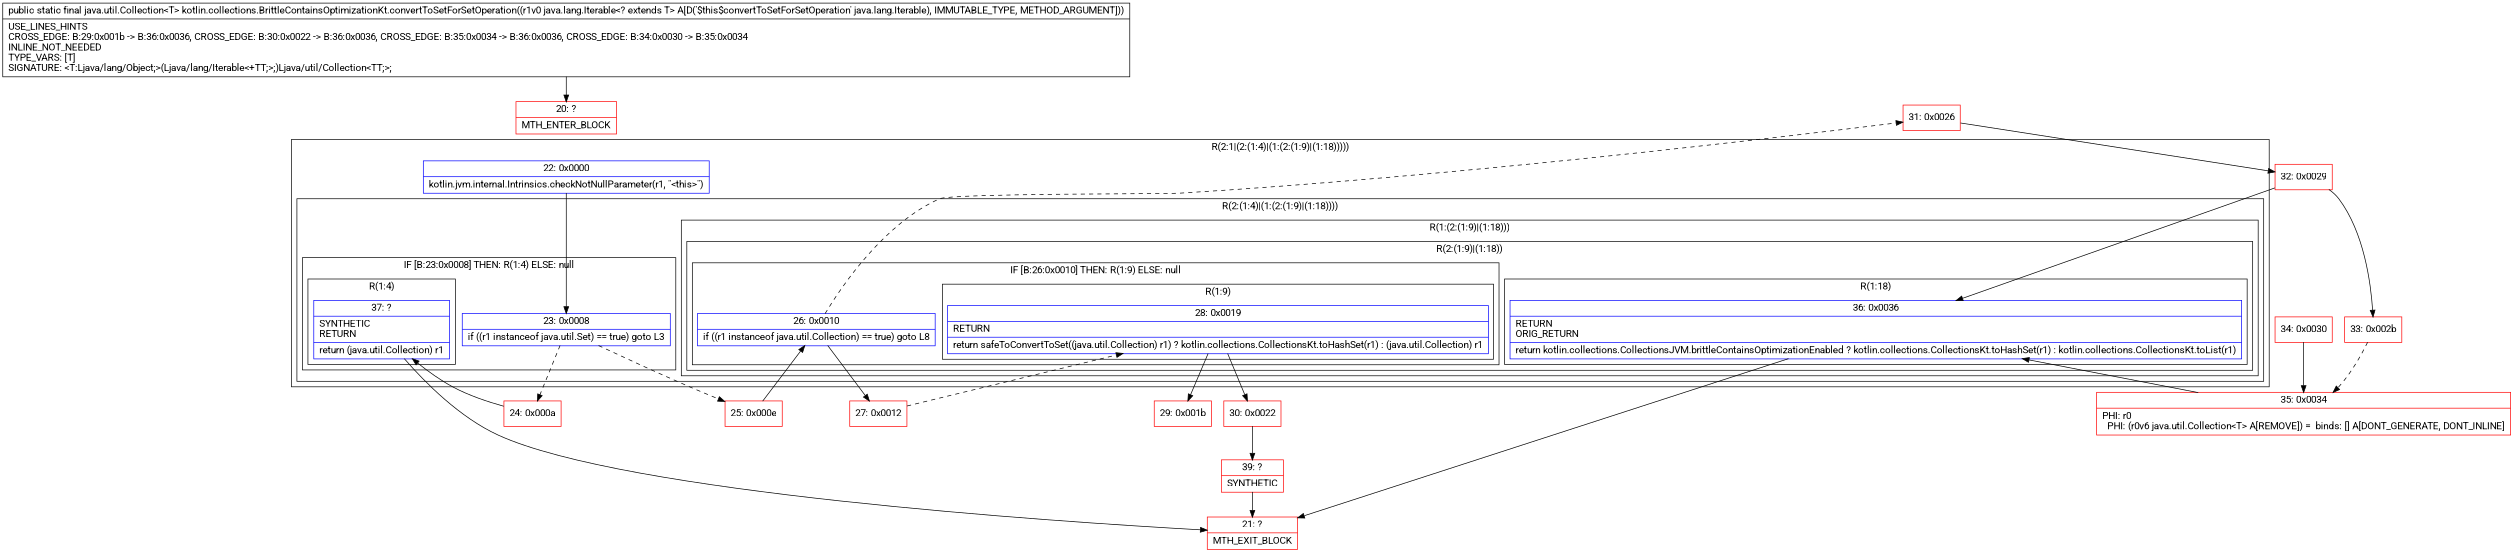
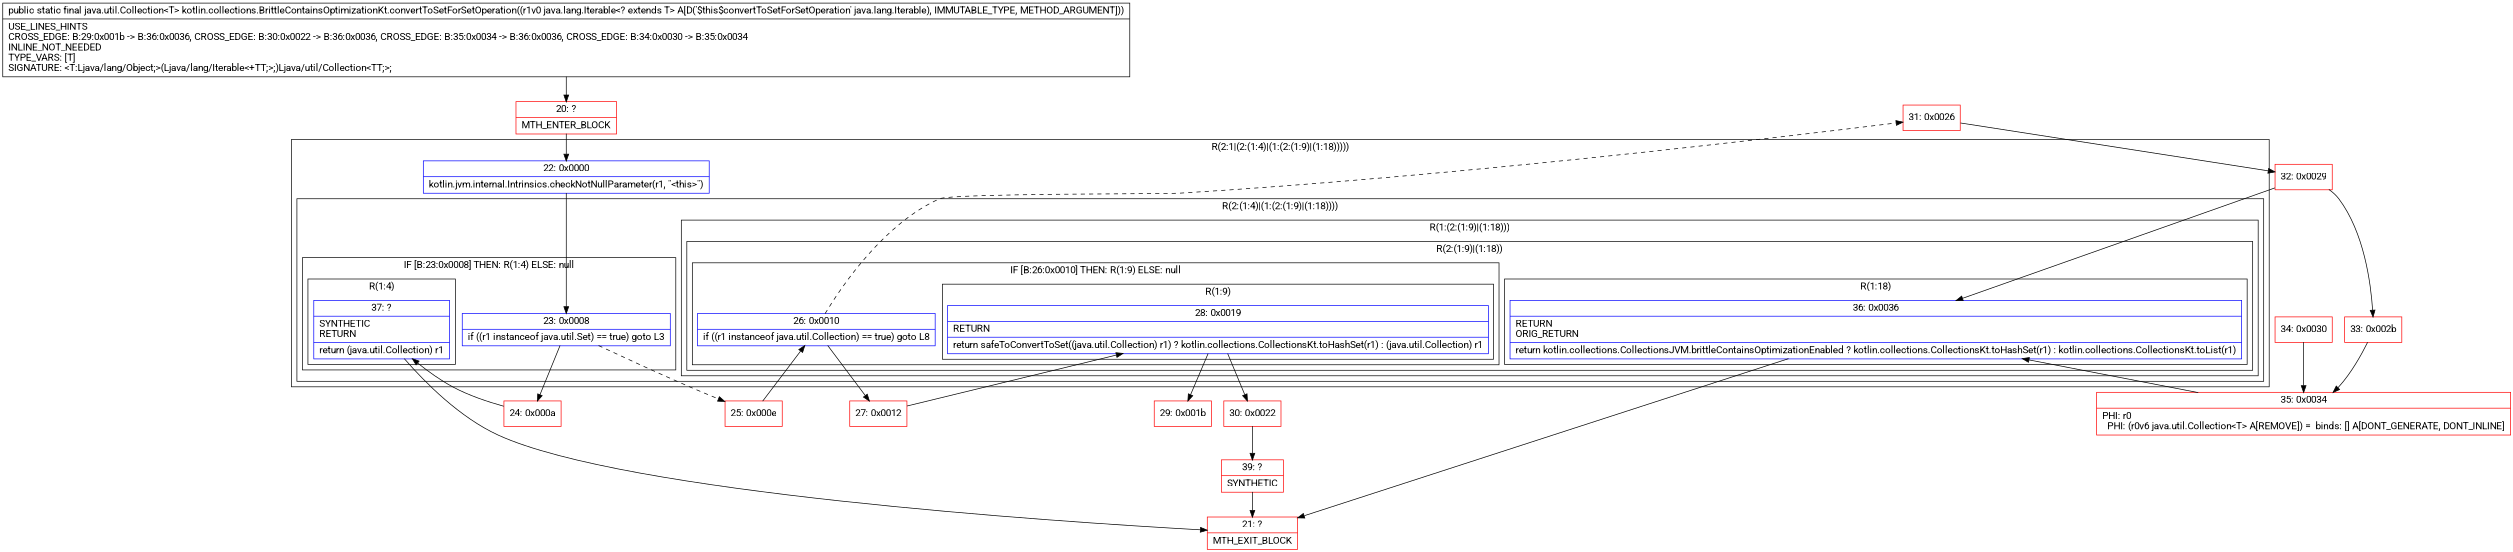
edge "20: ?" -> "22: 0x0000": added
edge "23: 0x0008" -> "24: 0x000a": style dashed -> solid
edge "33: 0x002b" -> "35: 0x0034": style dashed -> solid
edge "27: 0x0012" -> "28: 0x0019": style dashed -> solid
